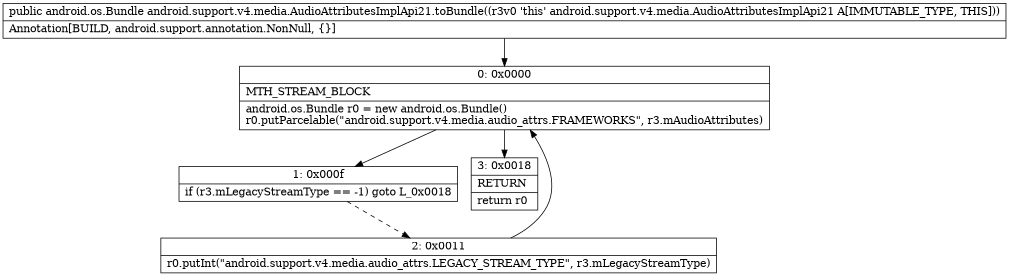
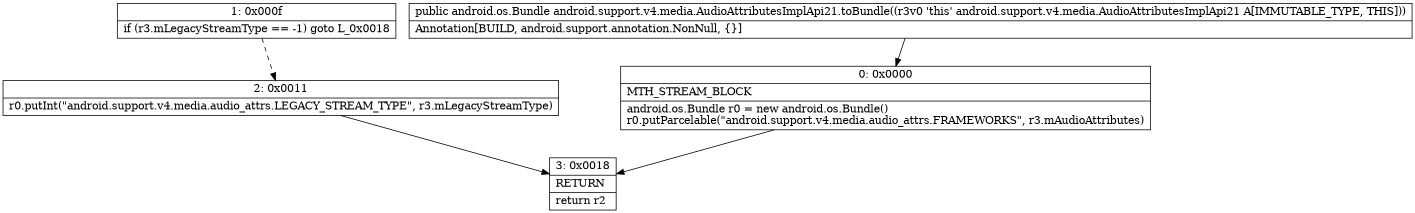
edge "0: 0x0000" -> "1: 0x000f": removed
edge "2: 0x0011" -> "0: 0x0000": now "2: 0x0011" -> "3: 0x0018"
node "3: 0x0018": text "return r0" -> "return r2"
